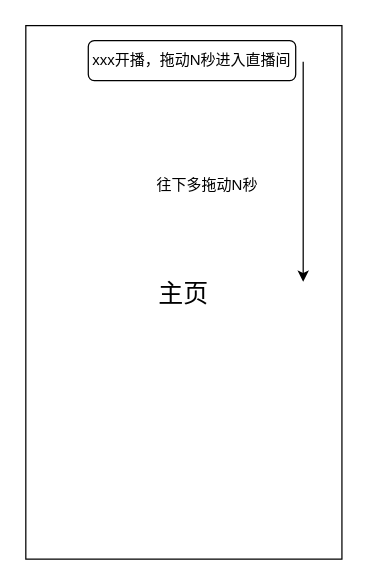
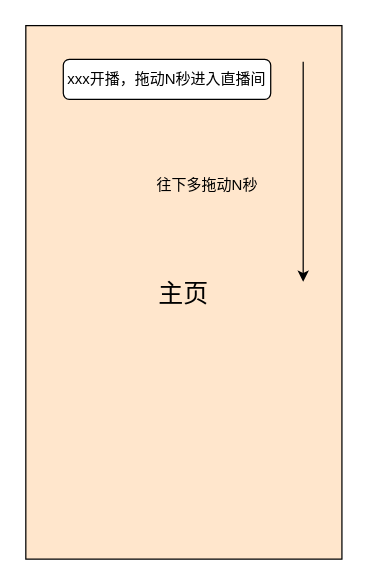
node "xxx开播，拖动N秒进入直播间": moved (192, 61) -> (167, 79)
node "主页": fillcolor #ffffff -> #ffe6cc
